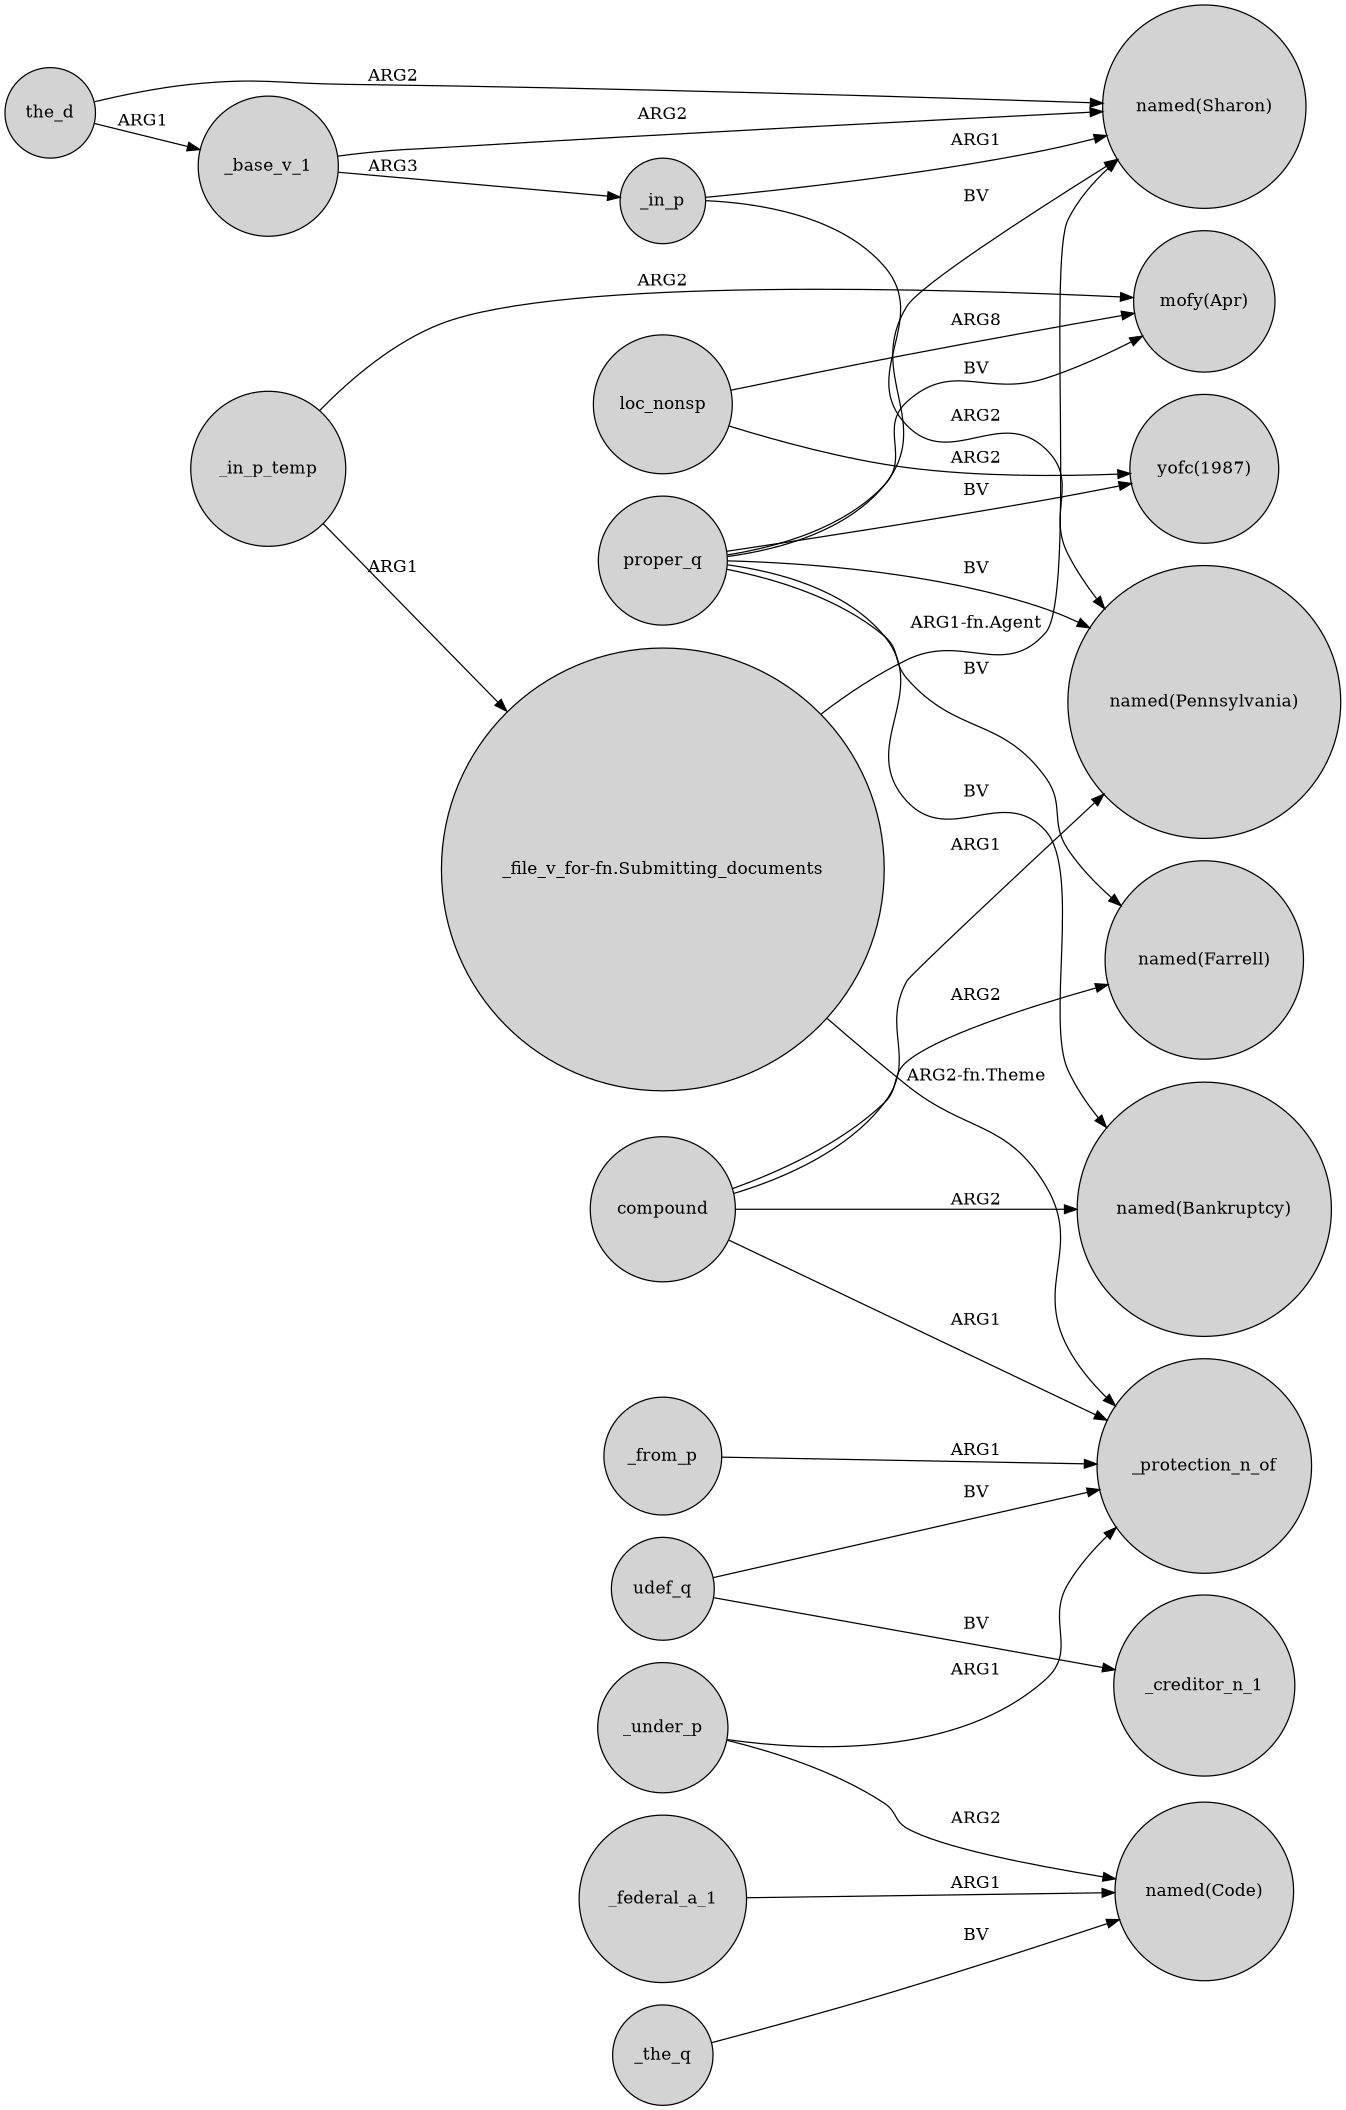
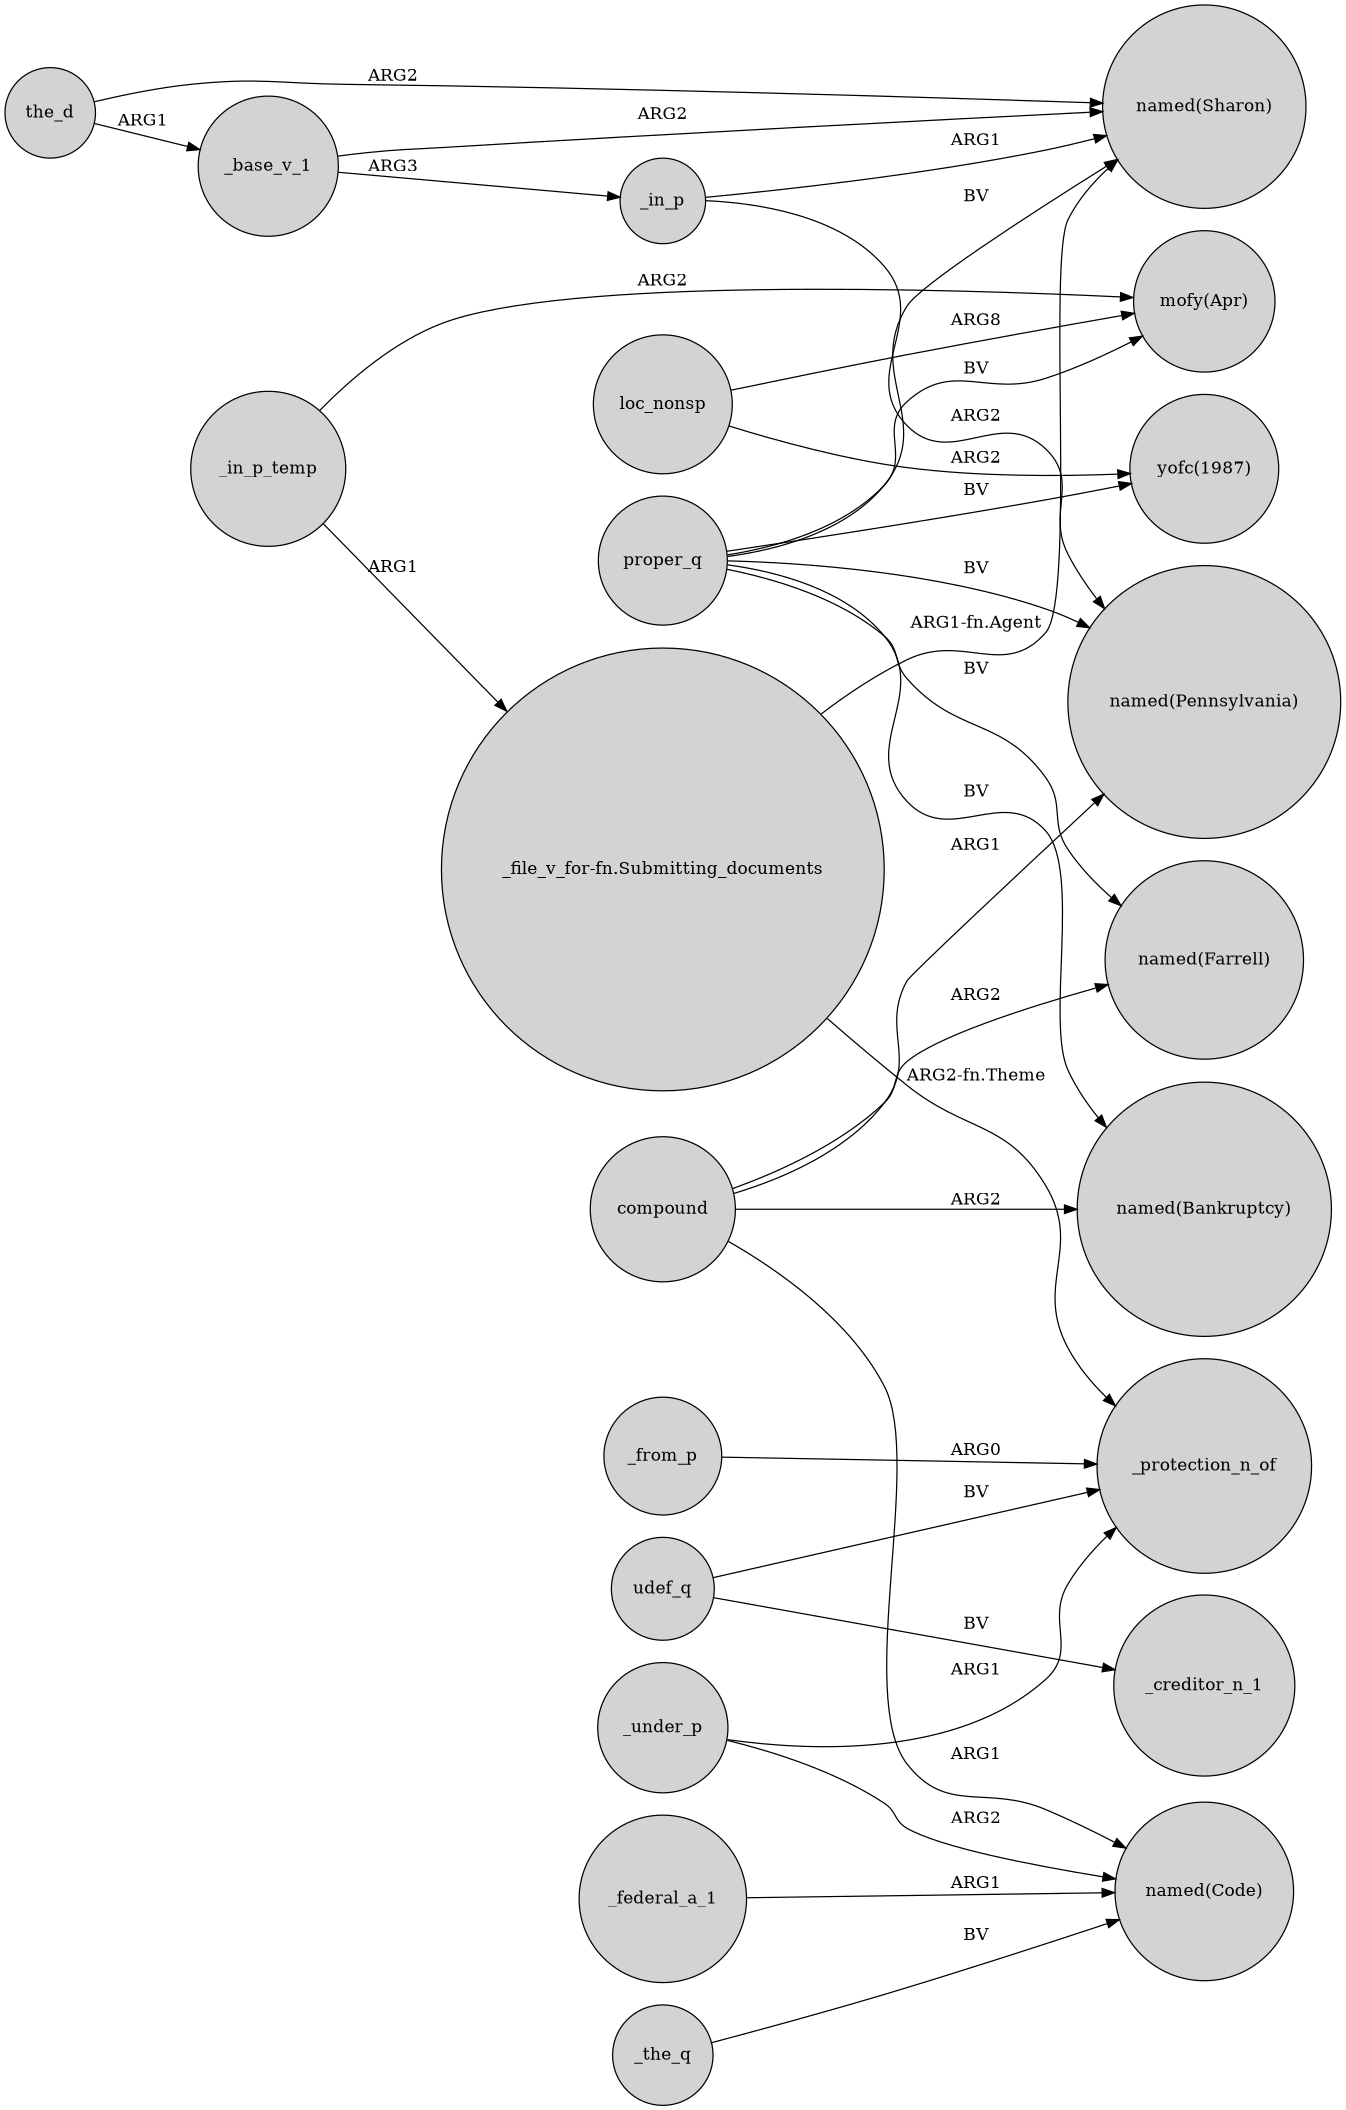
edge "compound" -> "_protection_n_of": now "compound" -> "named(Code)"
edge "_from_p" -> "_protection_n_of": label "ARG1" -> "ARG0"
